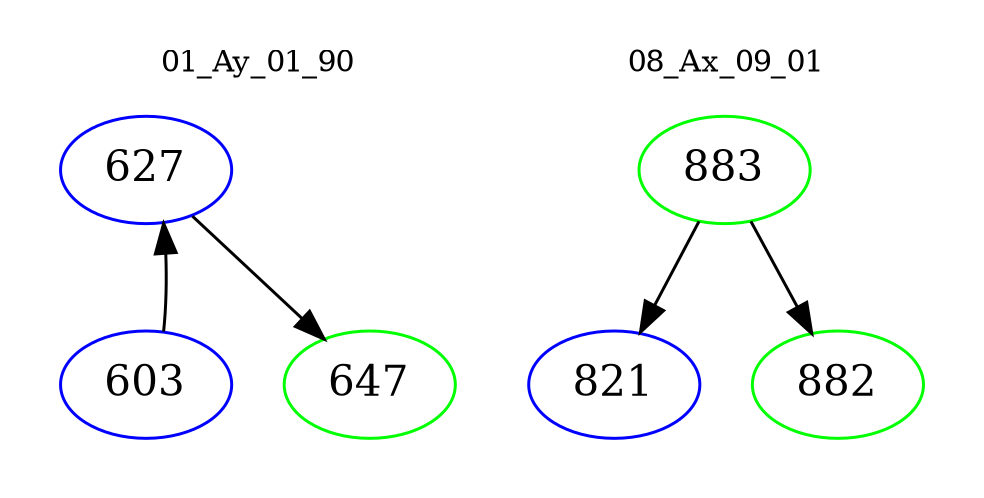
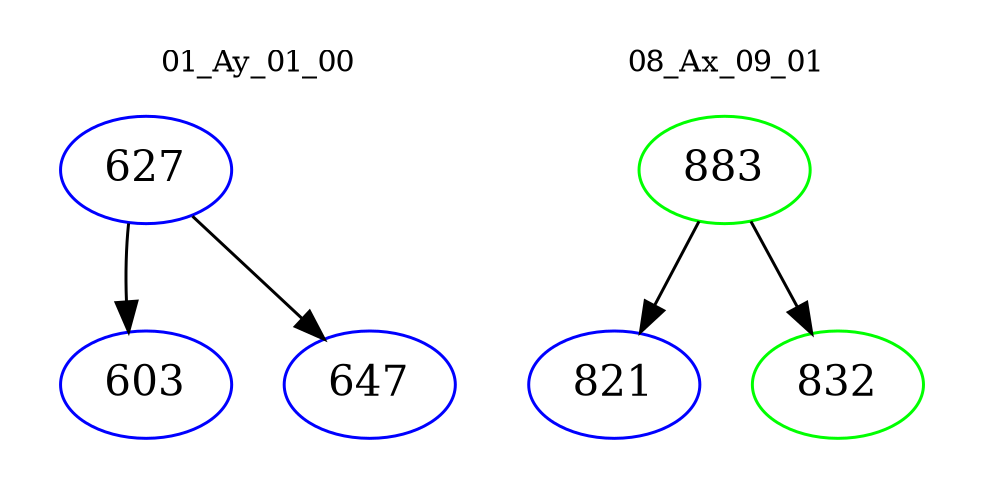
cluster "01_Ay_01_90": label "01_Ay_01_90" -> "01_Ay_01_00"
edge "603" -> "627": reversed
node "647": color green -> blue
node "882": label "882" -> "832"
